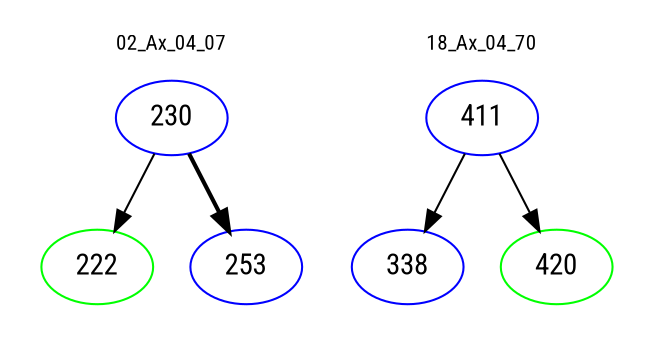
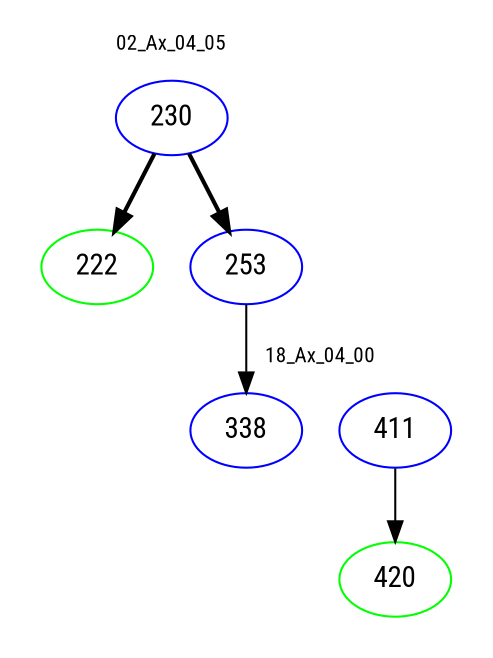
cluster "02_Ax_04_07": label "02_Ax_04_07" -> "02_Ax_04_05"
cluster "18_Ax_04_70": label "18_Ax_04_70" -> "18_Ax_04_00"
edge "230" -> "222": style solid -> bold
edge "411" -> "338": now "253" -> "338"
